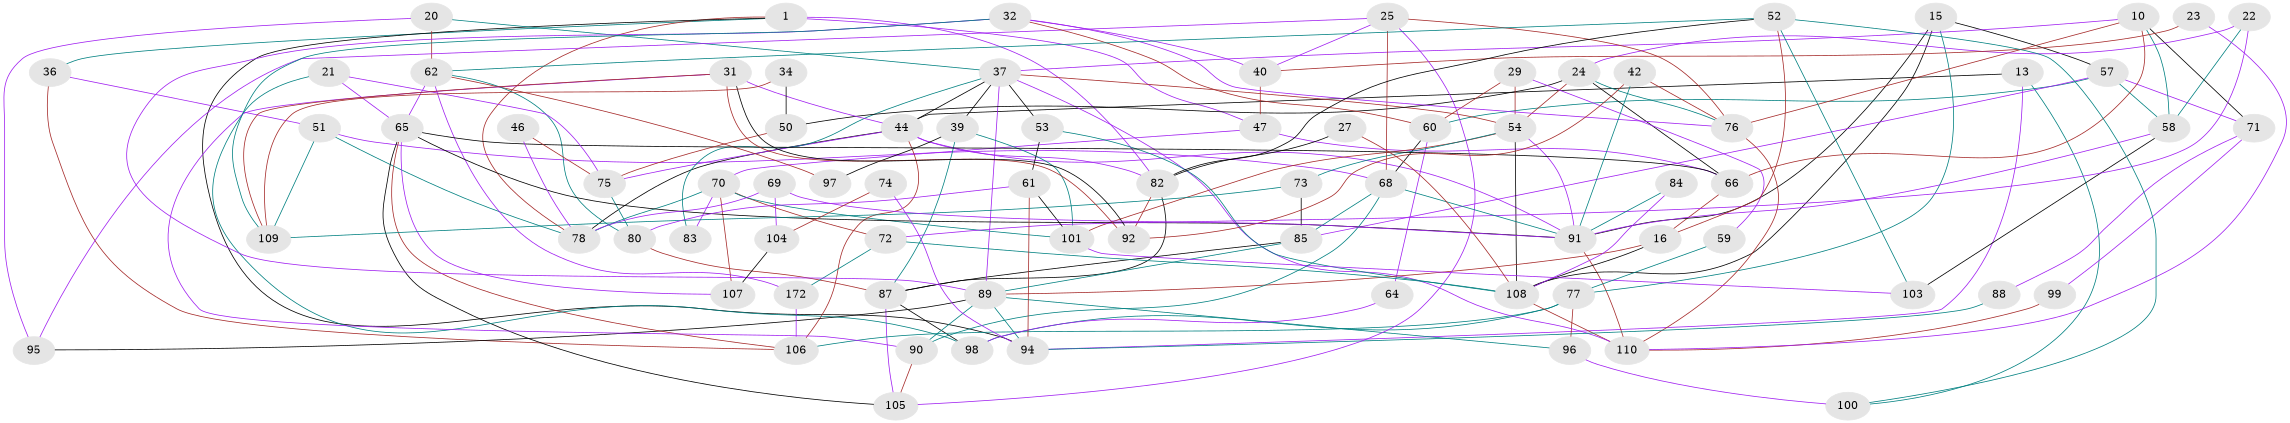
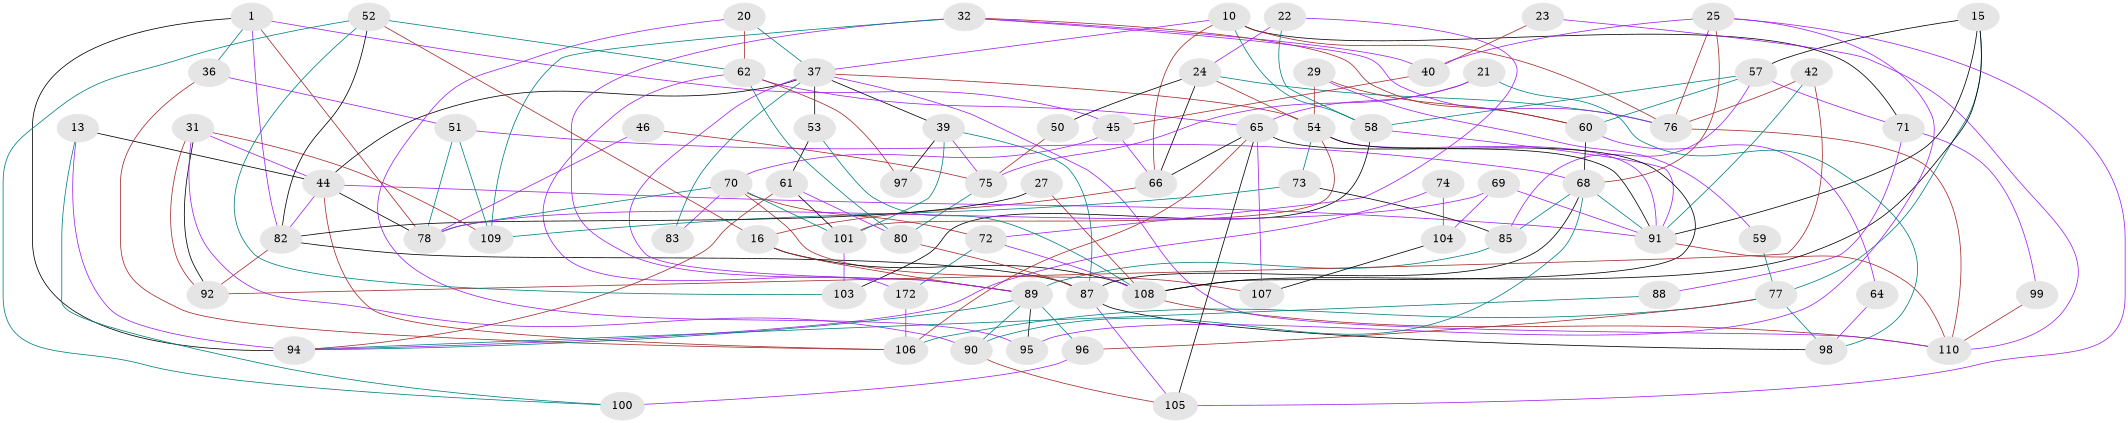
node "34": removed
node "47": label "47" -> "45"
edge "44" -- "75": now "39" -- "75"
node "84": removed
edge "72" -- "108": color teal -> purple
edge "85" -- "87": now "68" -- "87"
